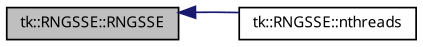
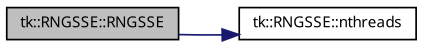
edge "tk::RNGSSE::nthreads" -> "tk::RNGSSE::RNGSSE": reversed
